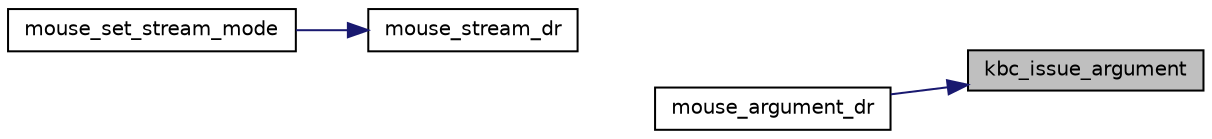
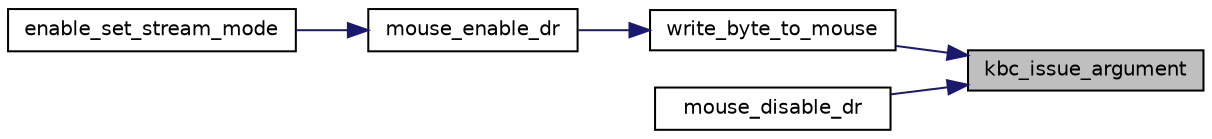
node "mouse_set_stream_mode": label "mouse_set_stream_mode" -> "enable_set_stream_mode"
node "mouse_stream_dr": label "mouse_stream_dr" -> "mouse_enable_dr"
node "write_byte_to_mouse": added
node "mouse_argument_dr": label "mouse_argument_dr" -> "mouse_disable_dr"
